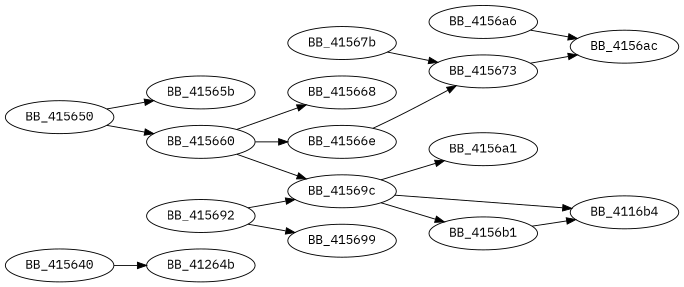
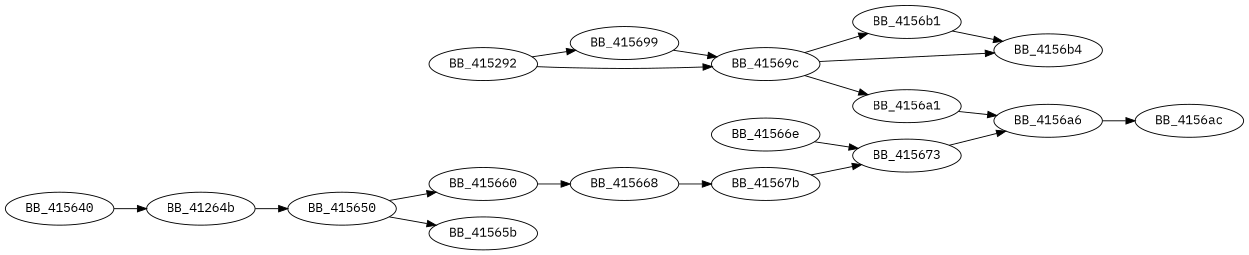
edge "BB_415673" -> "BB_4156ac": now "BB_415673" -> "BB_4156a6"
edge "BB_4156a1" -> "BB_4156a6": added
edge "BB_415660" -> "BB_41566e": removed
edge "BB_415660" -> "BB_41569c": now "BB_415699" -> "BB_41569c"
edge "BB_415668" -> "BB_41567b": added
edge "BB_41264b" -> "BB_415650": added
node "BB_4116b4": label "BB_4116b4" -> "BB_4156b4"
node "BB_415692": label "BB_415692" -> "BB_415292"
